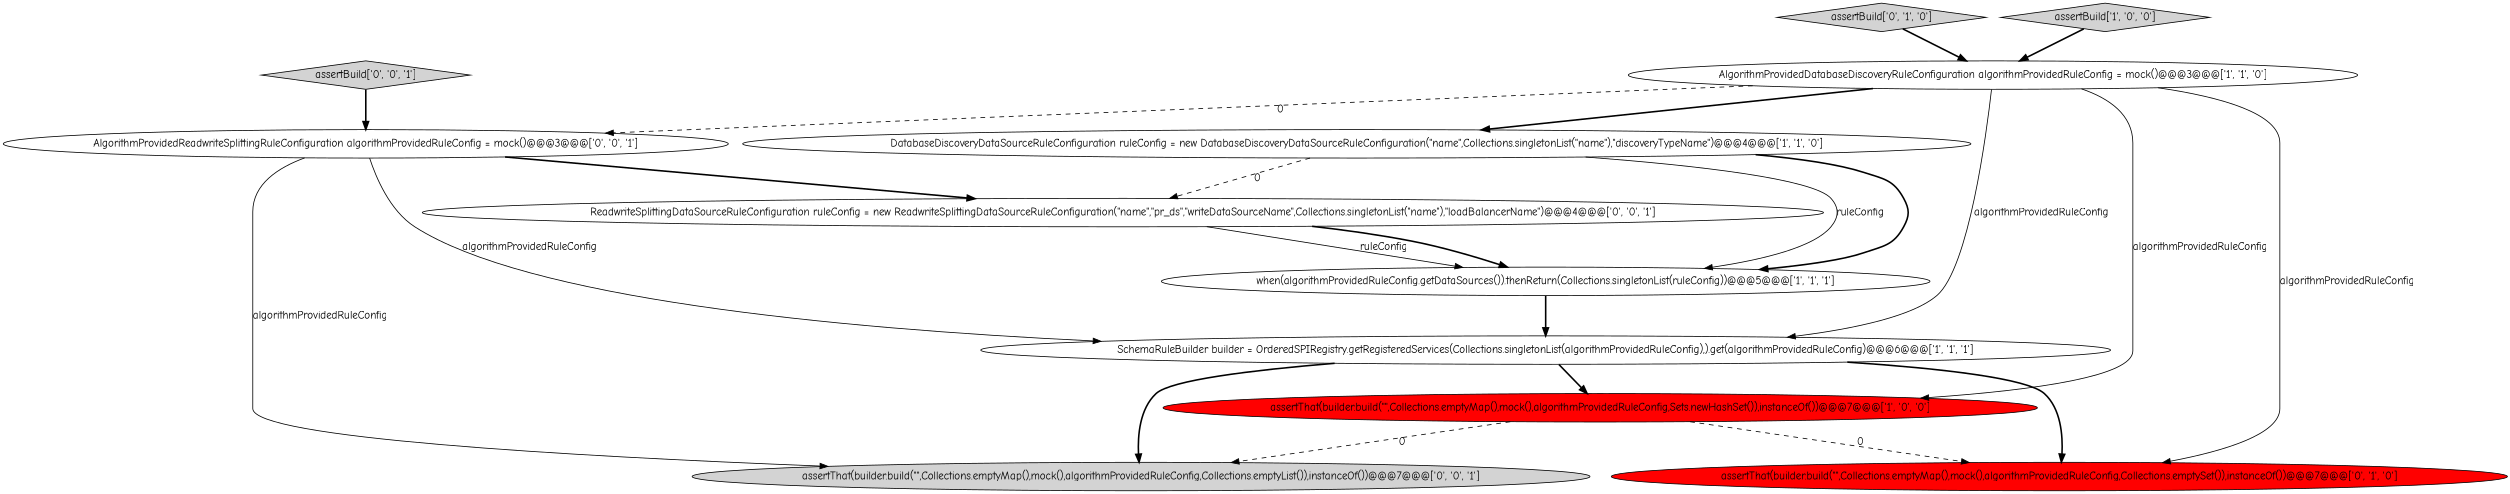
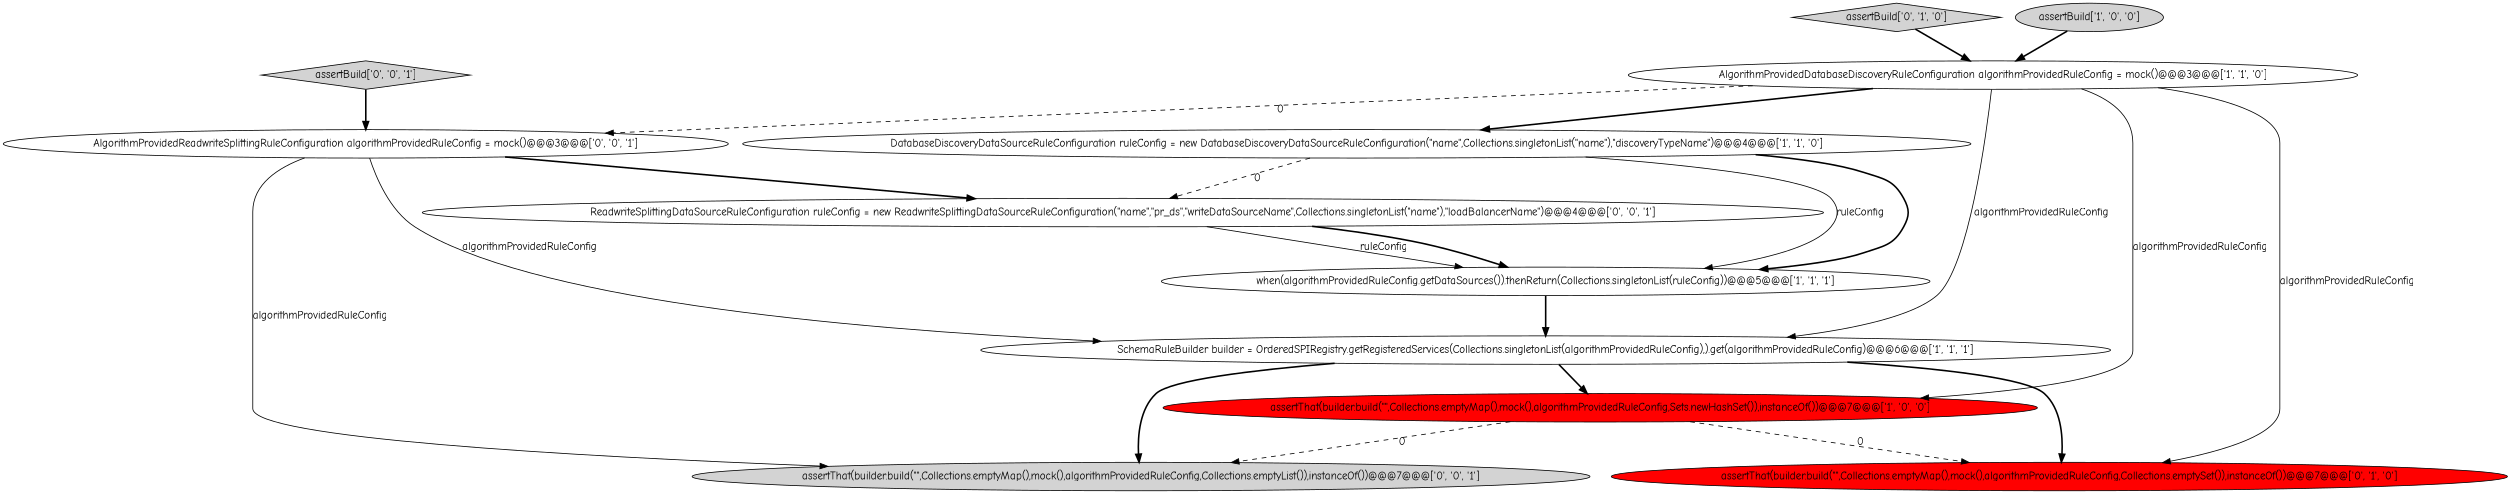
node "assertBuild['1', '0', '0']": shape diamond -> ellipse
